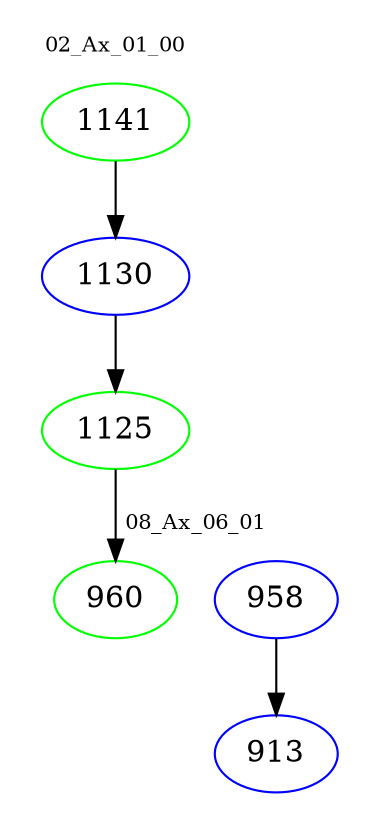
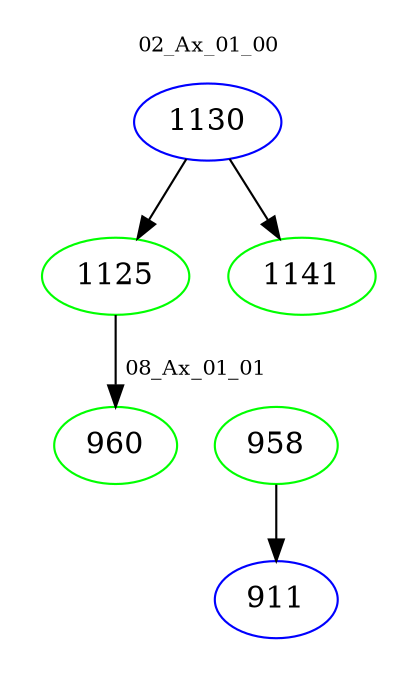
edge "1141" -> "1130": reversed
cluster "08_Ax_06_01": label "08_Ax_06_01" -> "08_Ax_01_01"
node "958": color blue -> green
node "913": label "913" -> "911"
